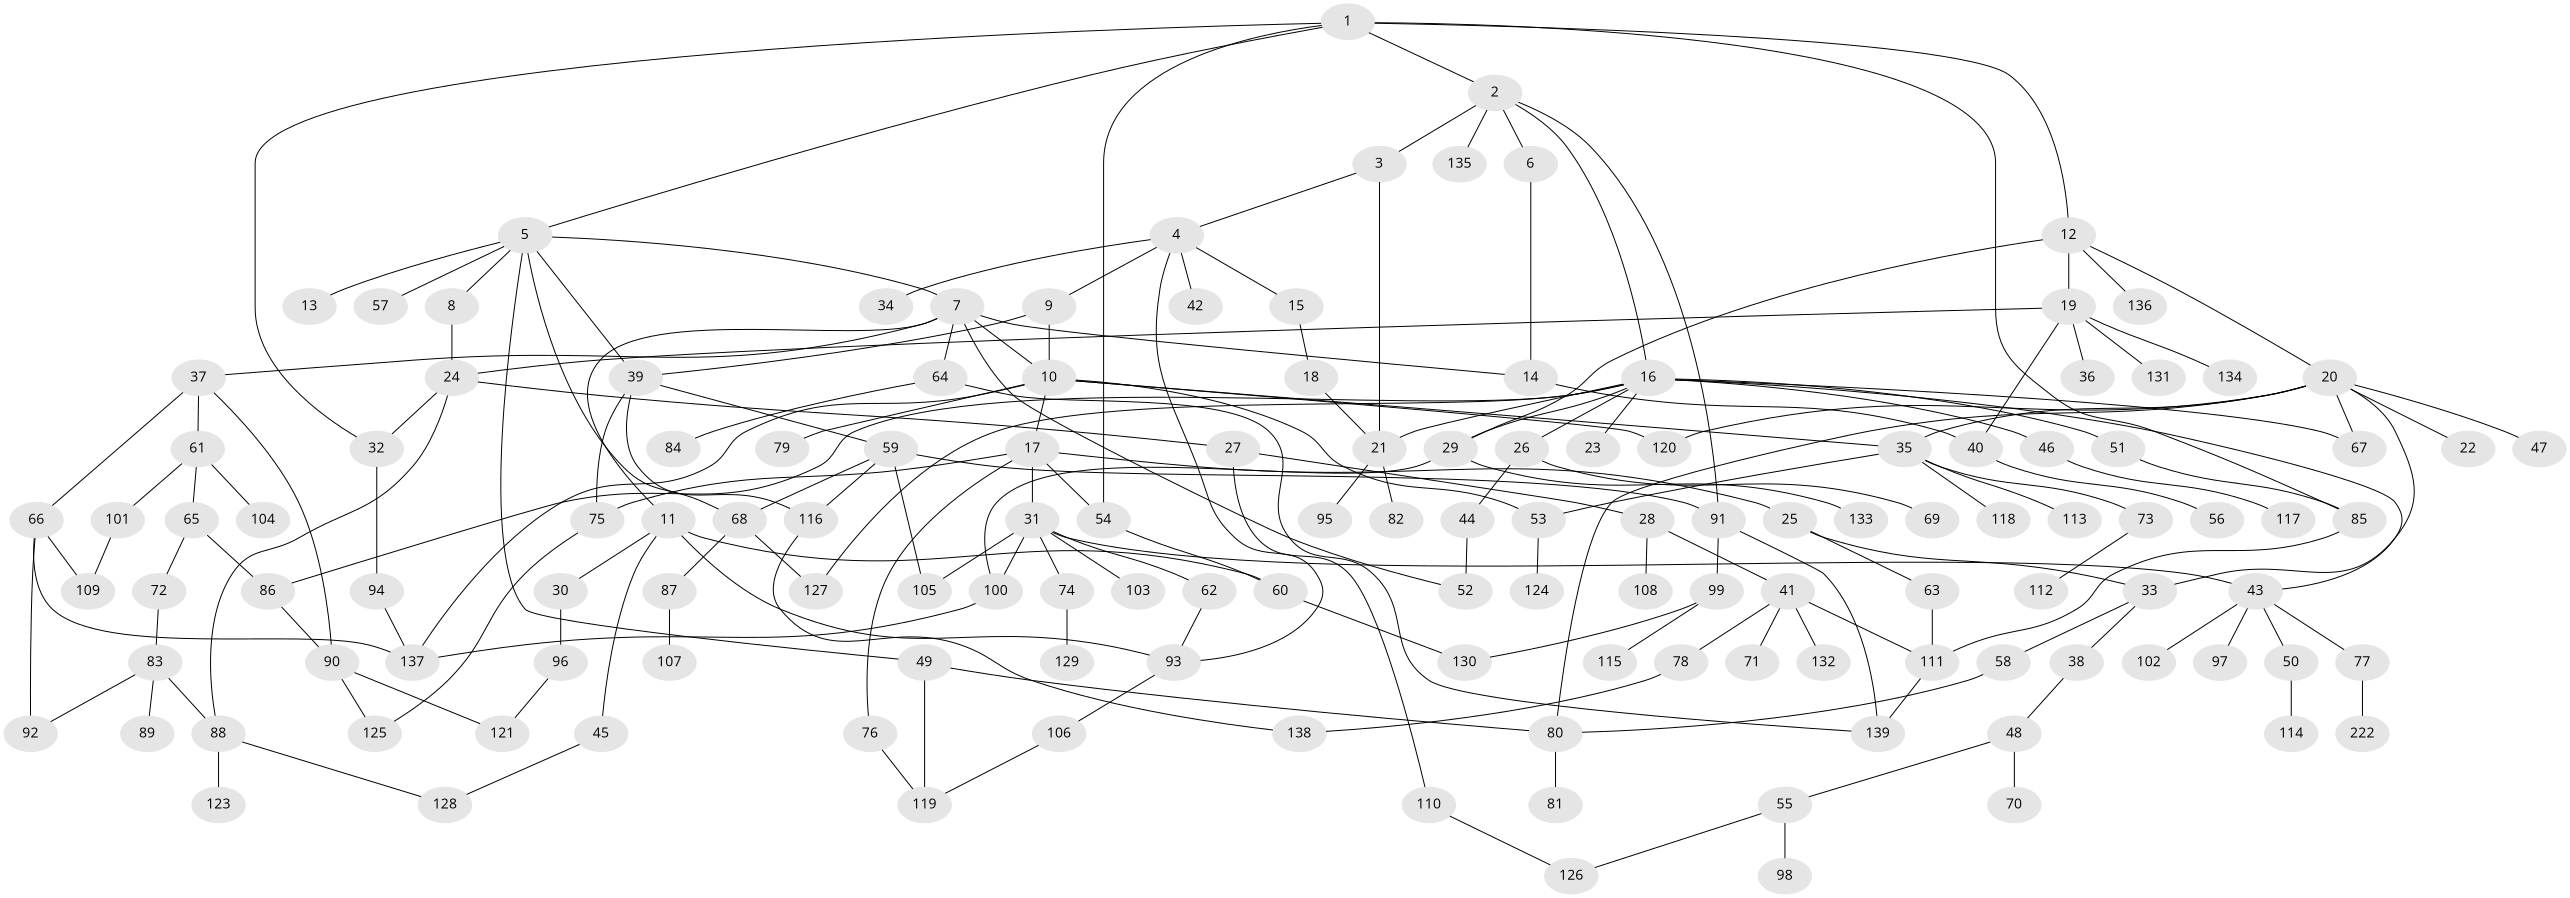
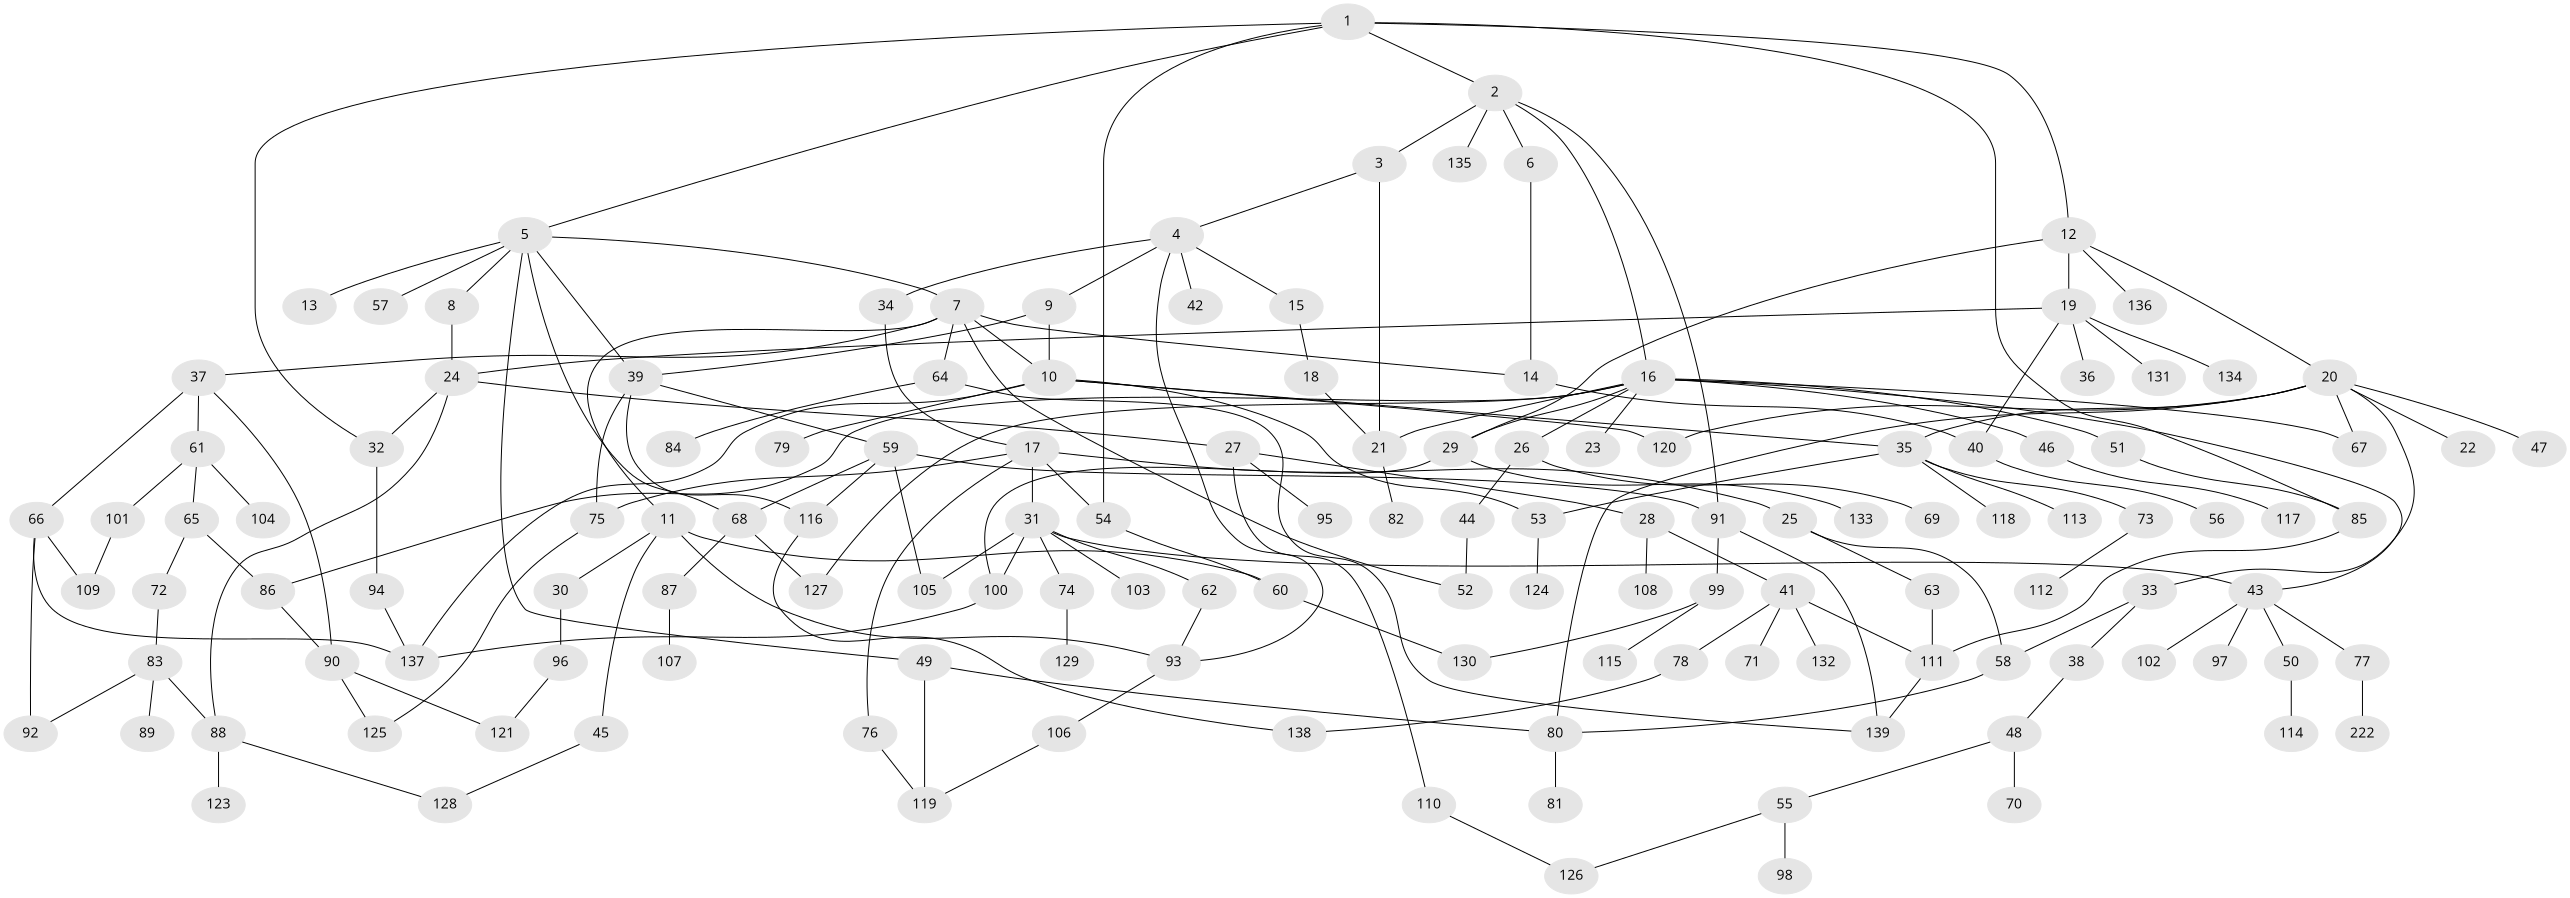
edge "10" -- "17": now "34" -- "17"
edge "21" -- "95": now "27" -- "95"
edge "25" -- "33": now "25" -- "58"
